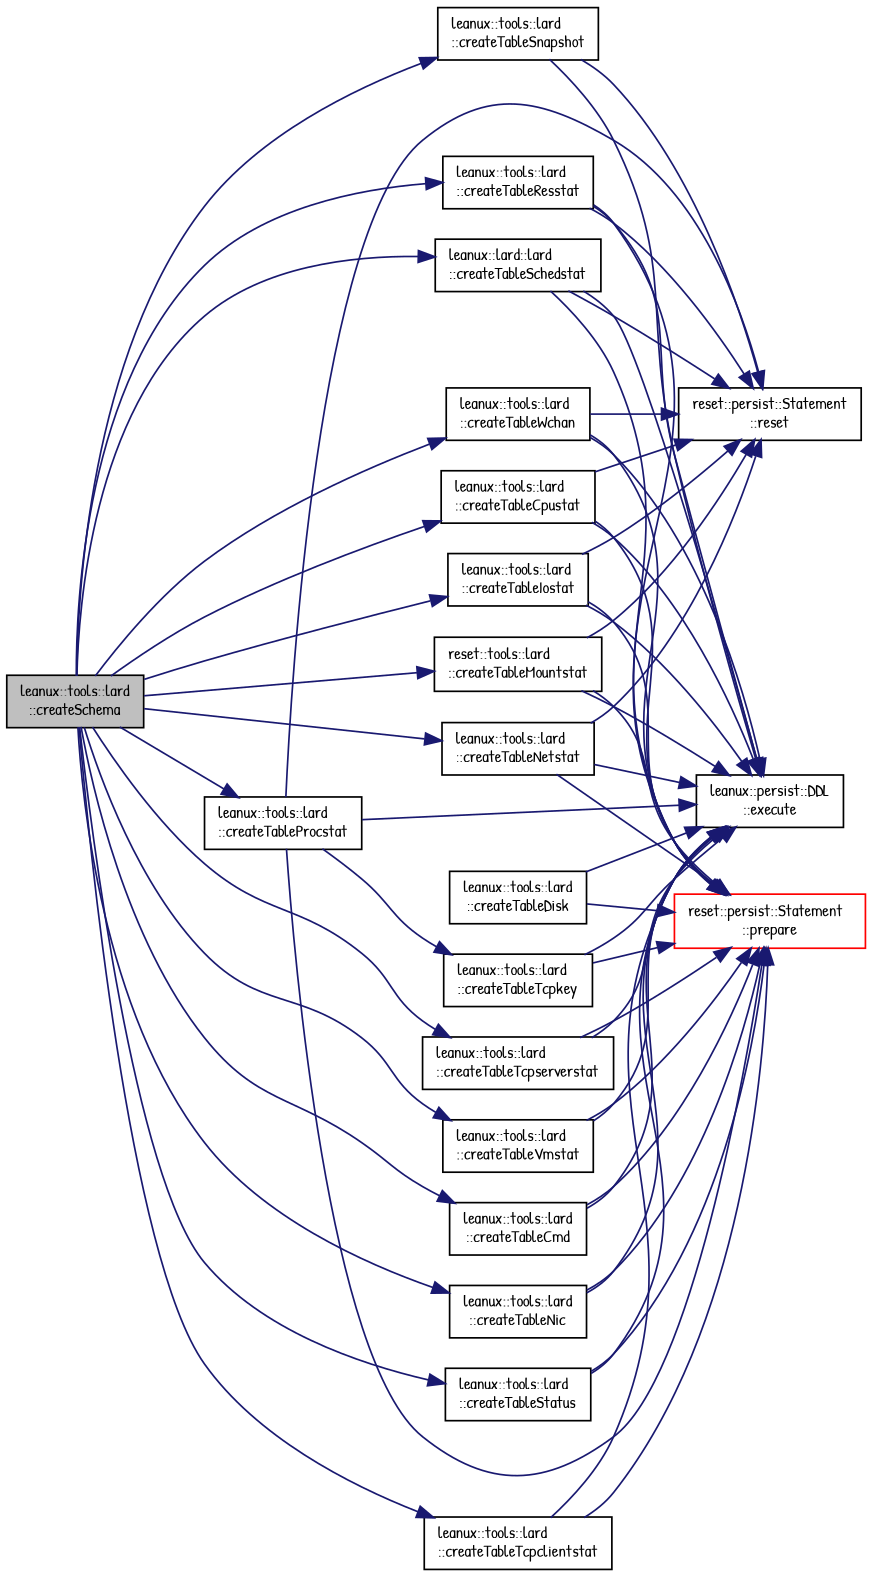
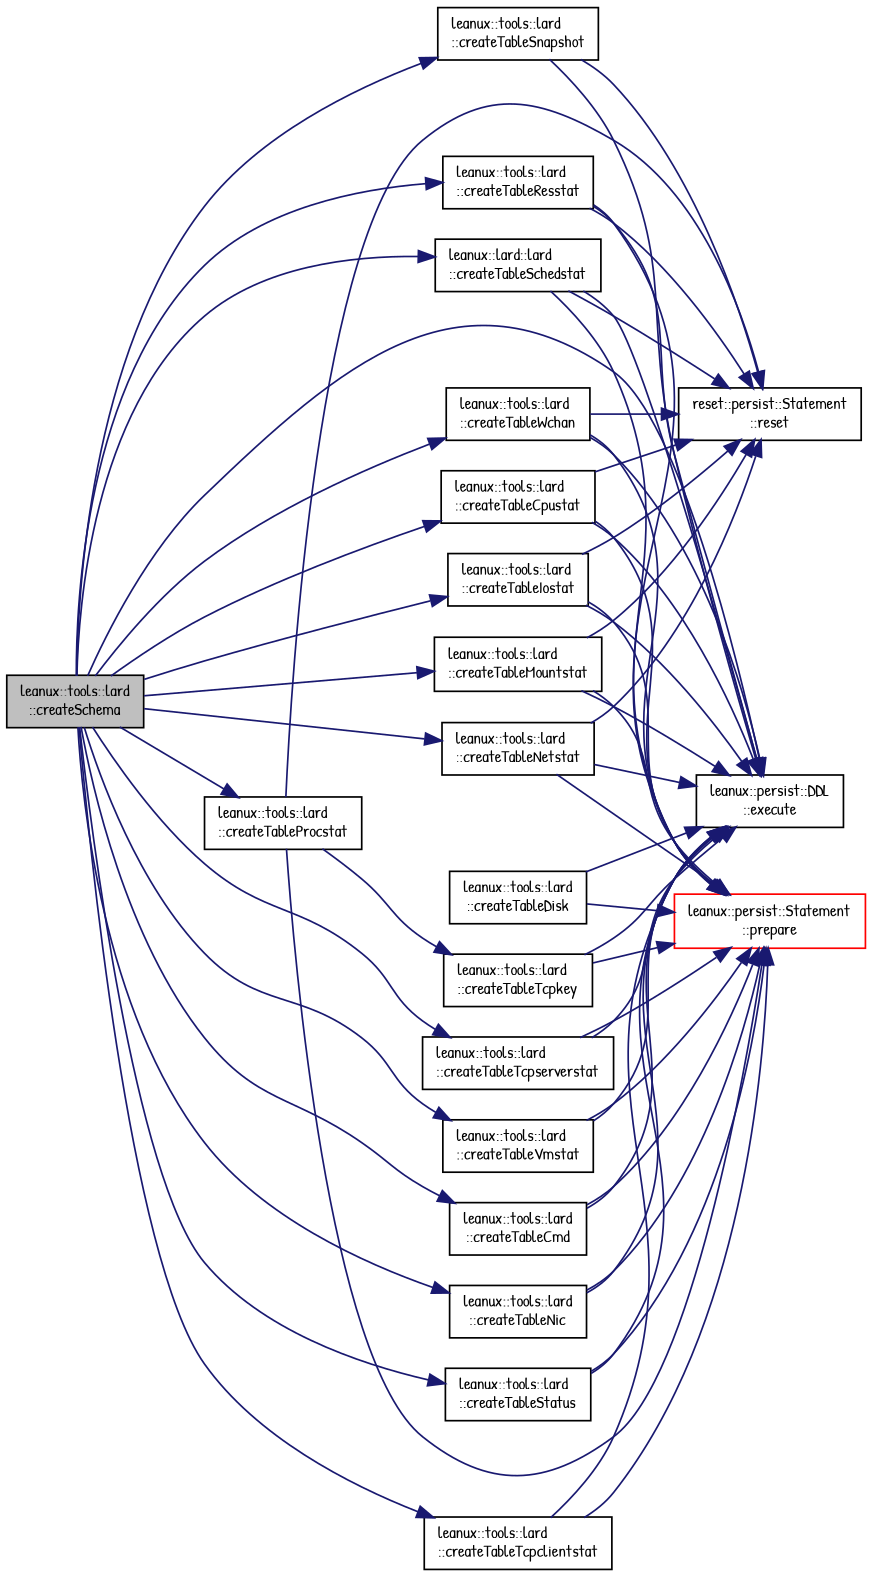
node "reset::tools::lard ::createTableMountstat": label "reset::tools::lard ::createTableMountstat" -> "leanux::tools::lard ::createTableMountstat"
edge "leanux::tools::lard ::createTableProcstat" -> "leanux::persist::DDL ::execute": now "leanux::tools::lard ::createSchema" -> "leanux::persist::DDL ::execute"
node "reset::persist::Statement ::prepare": label "reset::persist::Statement ::prepare" -> "leanux::persist::Statement ::prepare"
